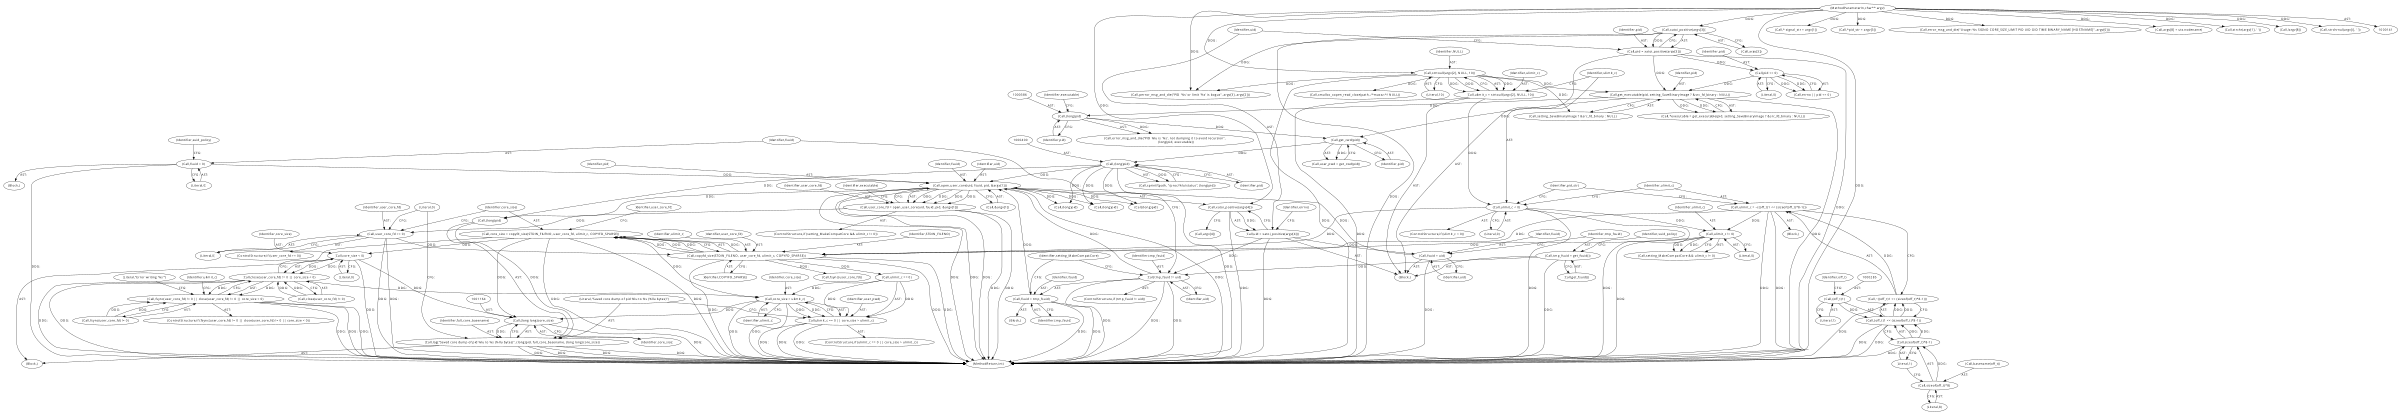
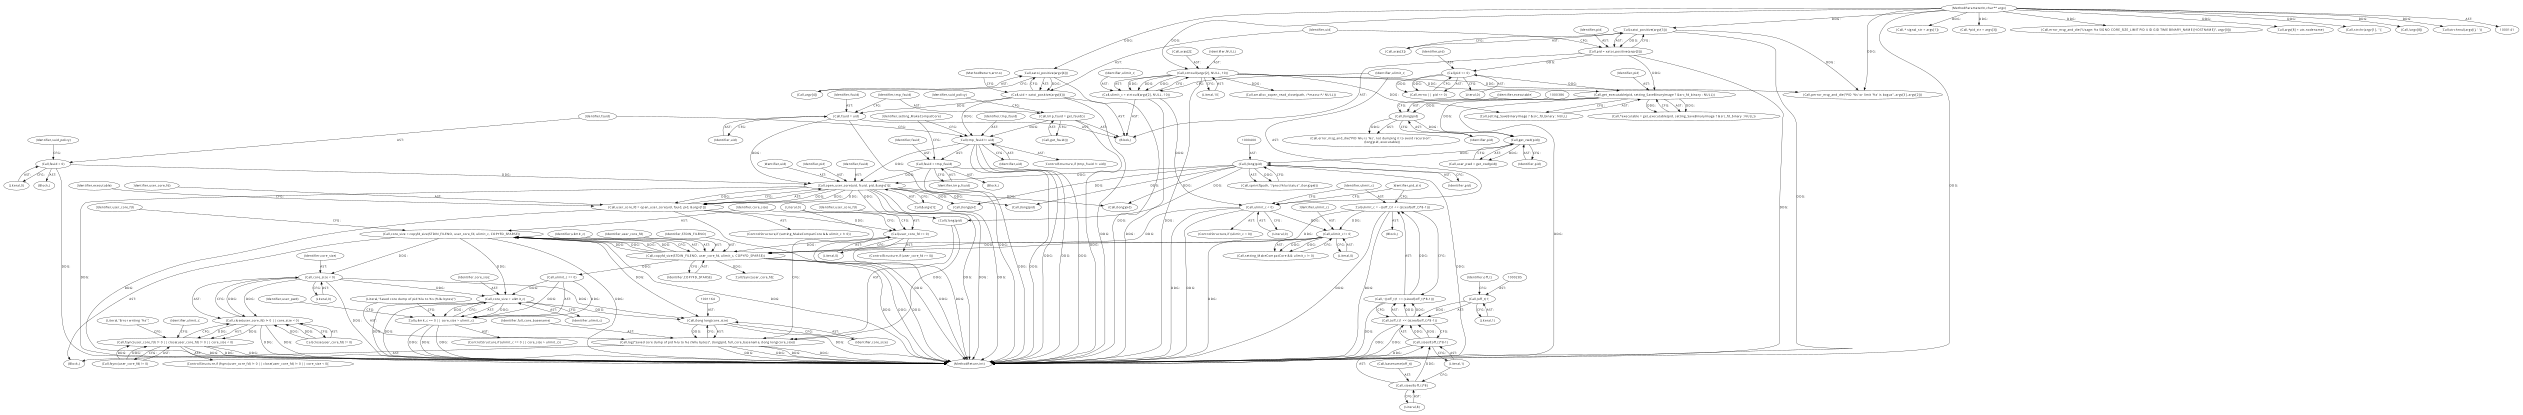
node "(Call,argv[2])": added
edge "(Call,open_user_core(uid, fsuid, pid, &argv[1]))" -> "(Call,xatoi_positive(argv[4]))": now "(Call,argv[4])" -> "(Call,xatoi_positive(argv[4]))"
node "(Identifier,errno)": label "(Identifier,errno)" -> "(MethodReturn,errno)"
edge "(Call,close(user_core_fd) != 0 || core_size < 0)" -> "(Call,core_size > ulimit_c)": now "(Call,core_size < 0)" -> "(Call,core_size > ulimit_c)"
edge "(Identifier,user_pwd)" -> "(Call,ulimit_c == 0 || core_size > ulimit_c)": label "AST: " -> "CFG: "
